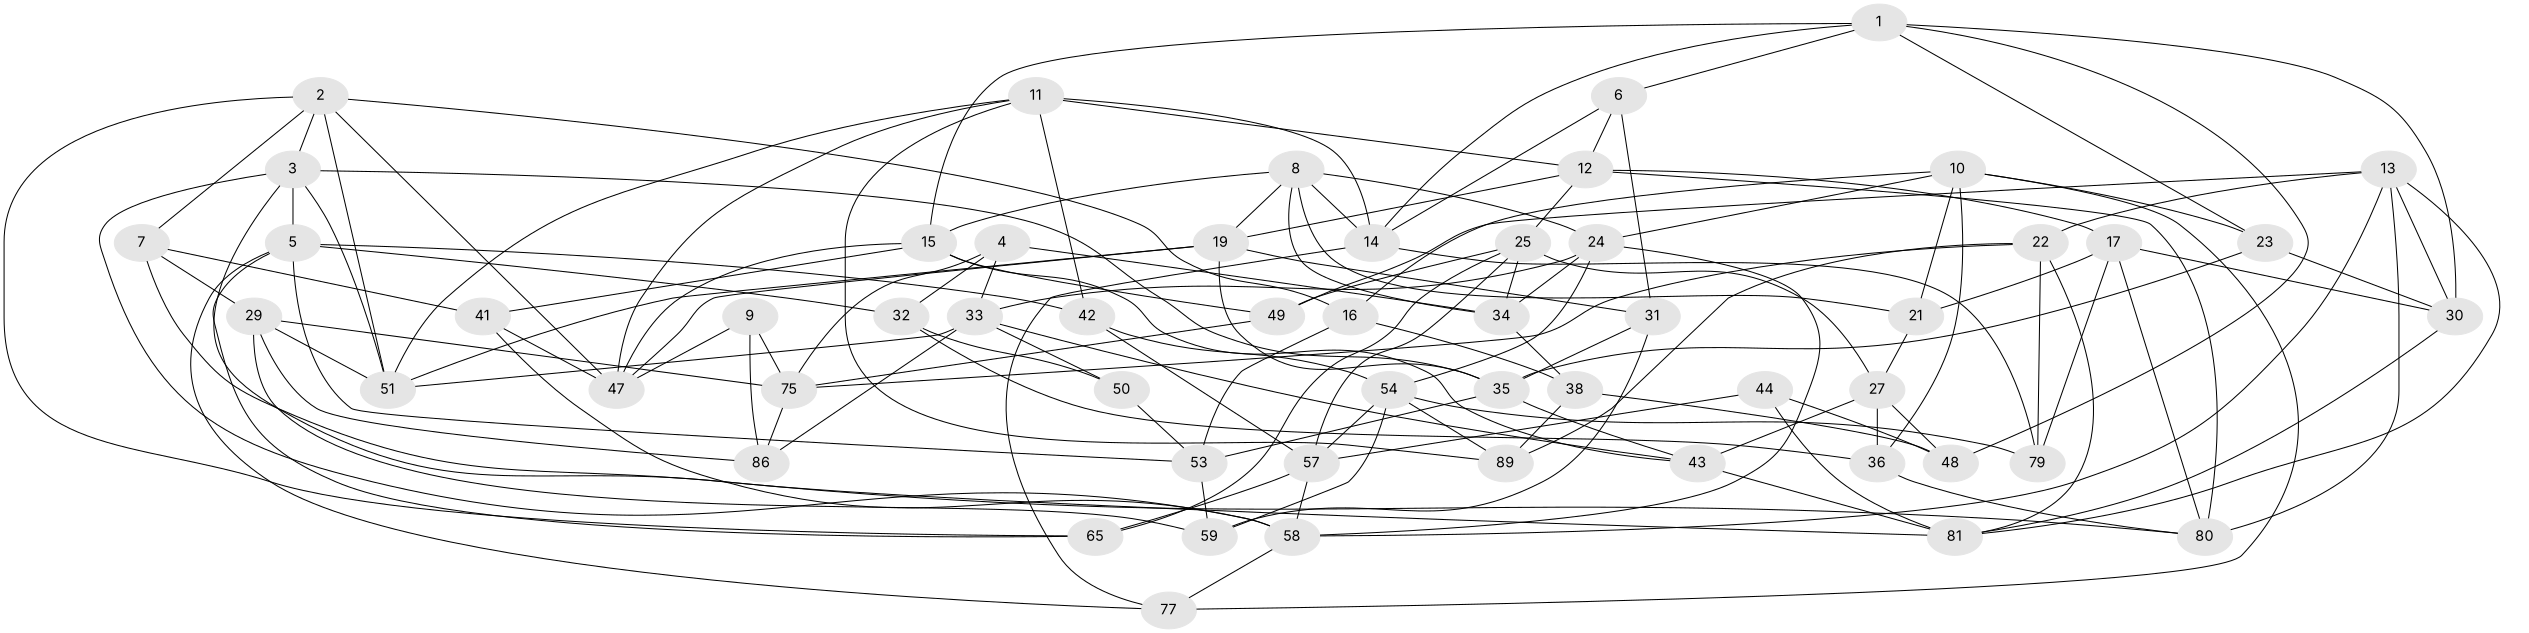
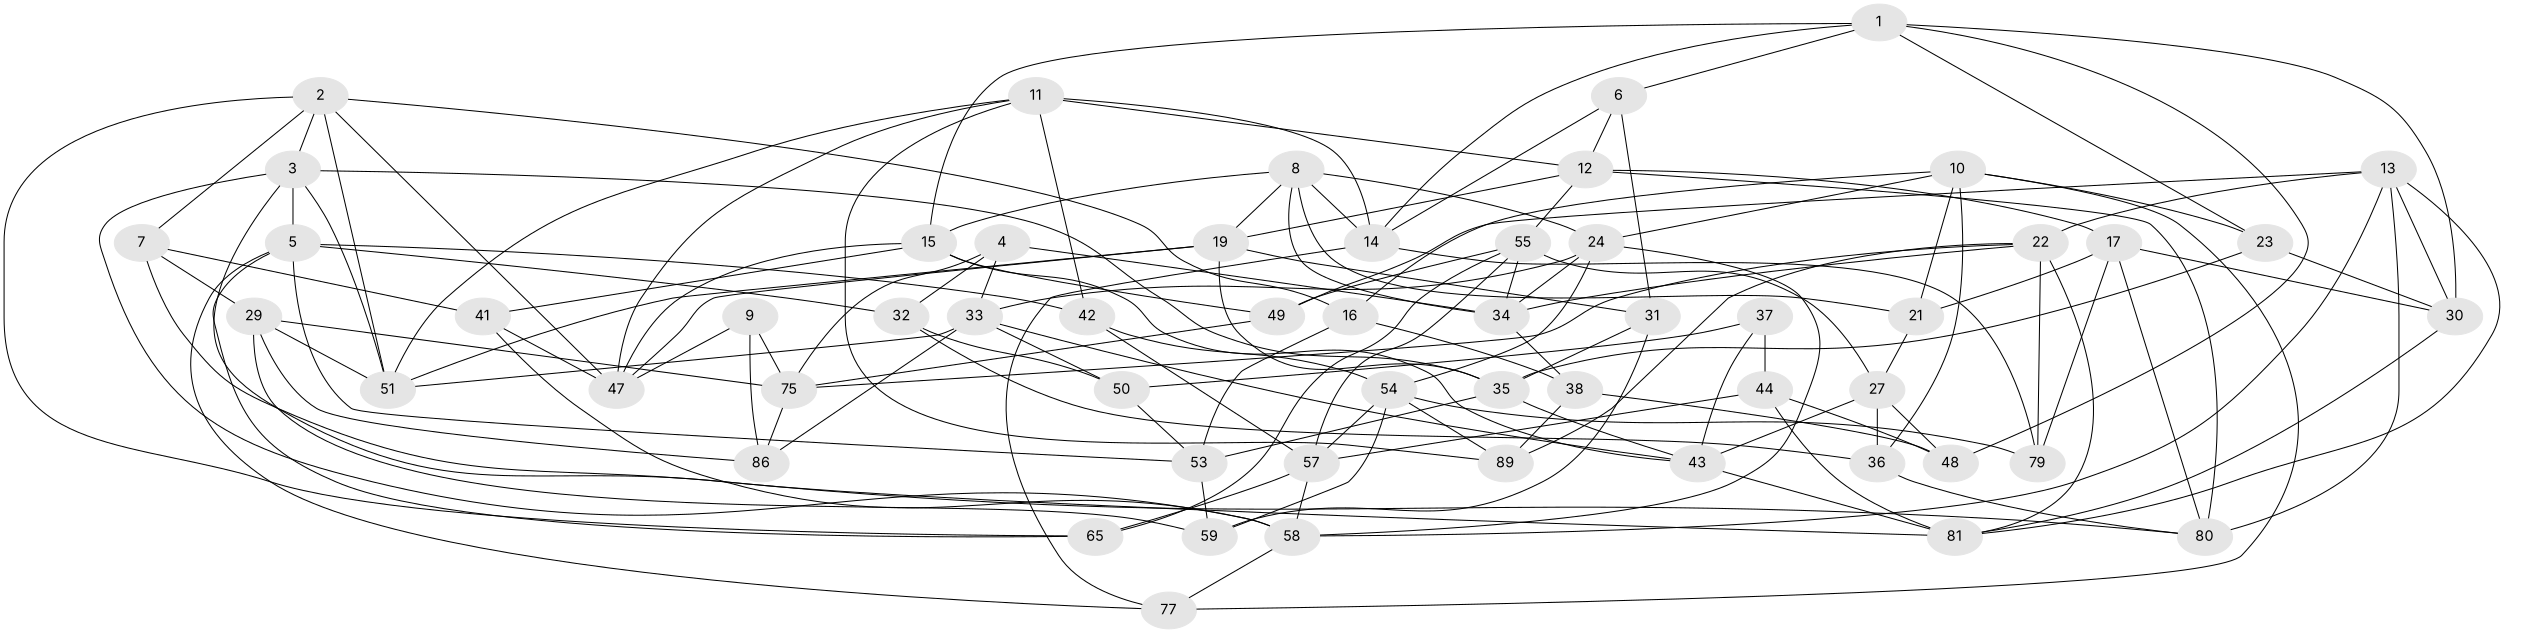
node "25": label "25" -> "55"
edge "22" -- "34": added
node "37": added
